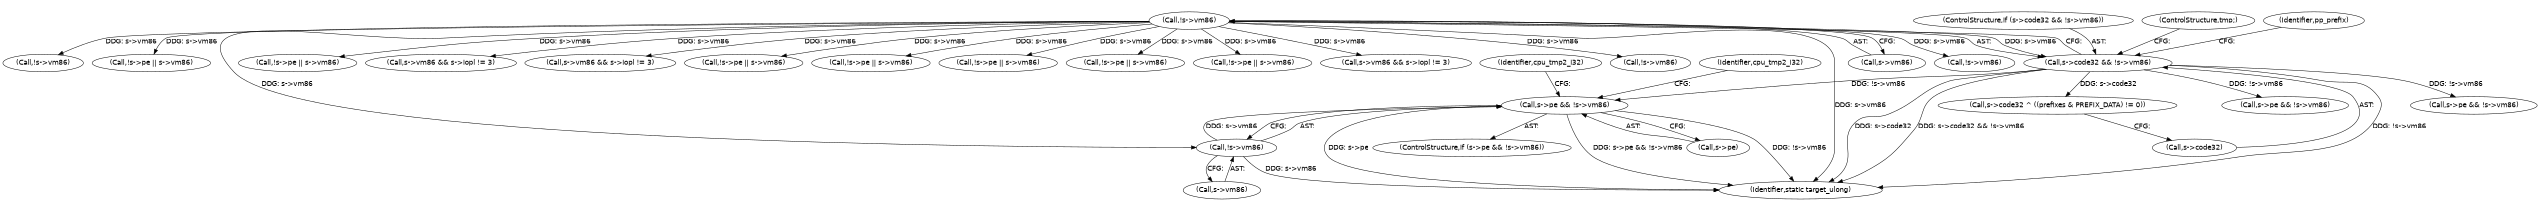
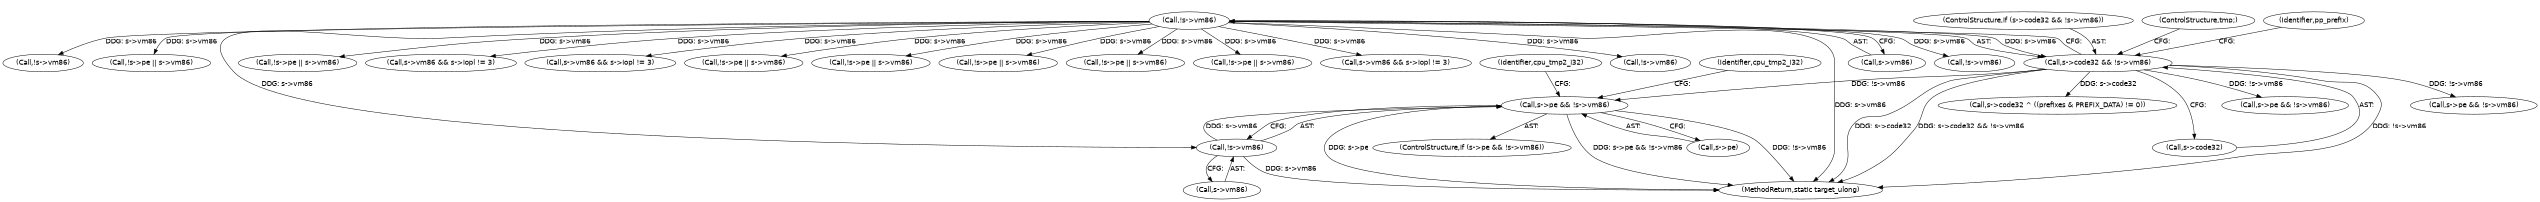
edge "(Call,s->code32 ^ ((prefixes & PREFIX_DATA) != 0))" -> "(Call,s->code32)": now "(Call,s->code32 && !s->vm86)" -> "(Call,s->code32)"
node "(Identifier,static target_ulong)": label "(Identifier,static target_ulong)" -> "(MethodReturn,static target_ulong)"
